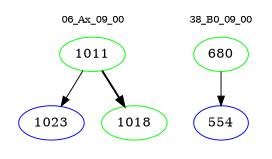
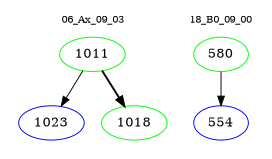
cluster "06_Ax_09_00": label "06_Ax_09_00" -> "06_Ax_09_03"
cluster "38_B0_09_00": label "38_B0_09_00" -> "18_B0_09_00"
node "680": label "680" -> "580"
